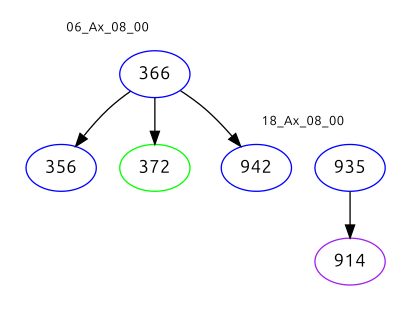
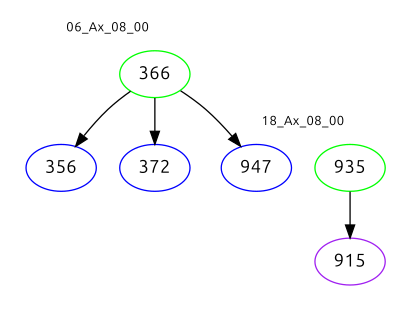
node "366": color blue -> green
node "372": color green -> blue
node "942": label "942" -> "947"
node "935": color blue -> green
node "914": label "914" -> "915"
